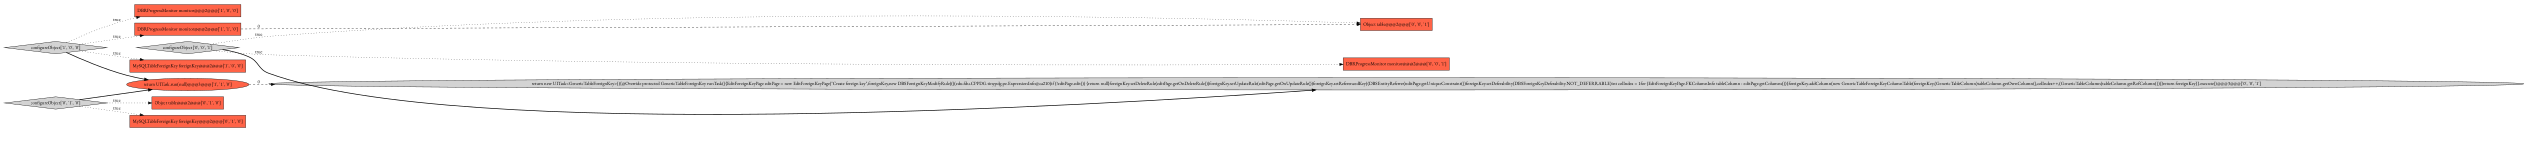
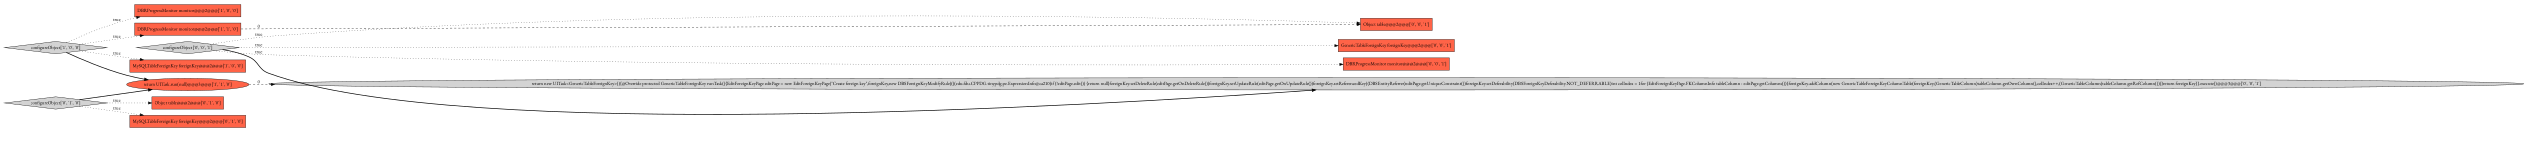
node "GenericTableForeignKey foreignKey@@@2@@@['0', '0', '1']": added
